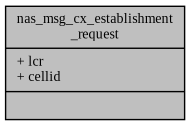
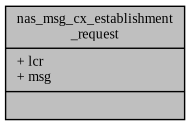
node "nas_msg_cx_establishment": text "+ cellid" -> "+ msg"
